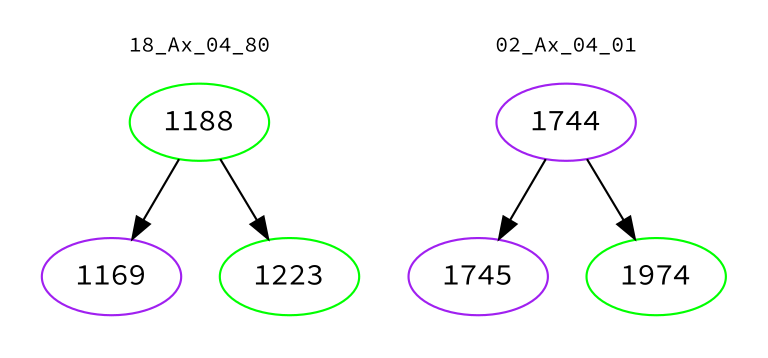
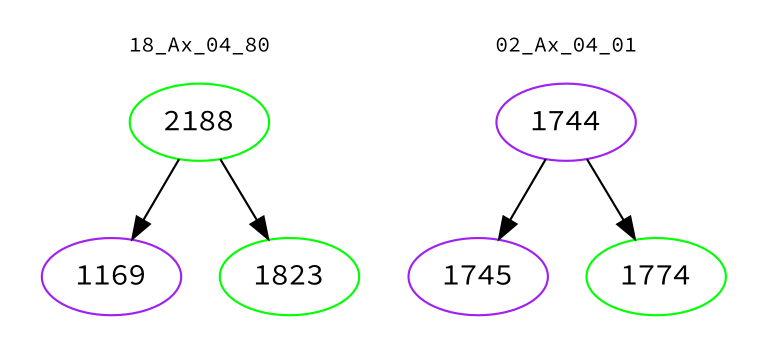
node "1188": label "1188" -> "2188"
node "1223": label "1223" -> "1823"
node "1974": label "1974" -> "1774"
